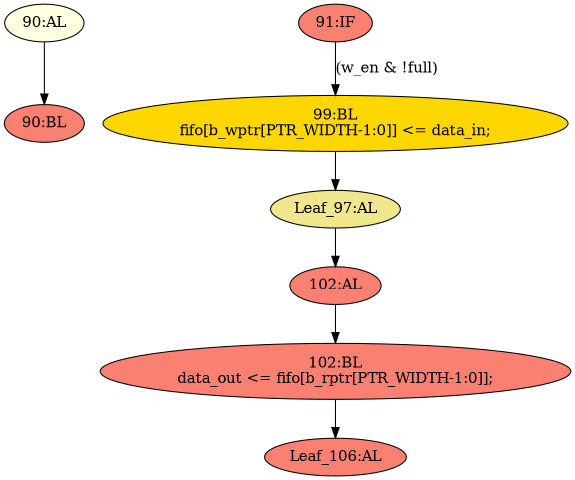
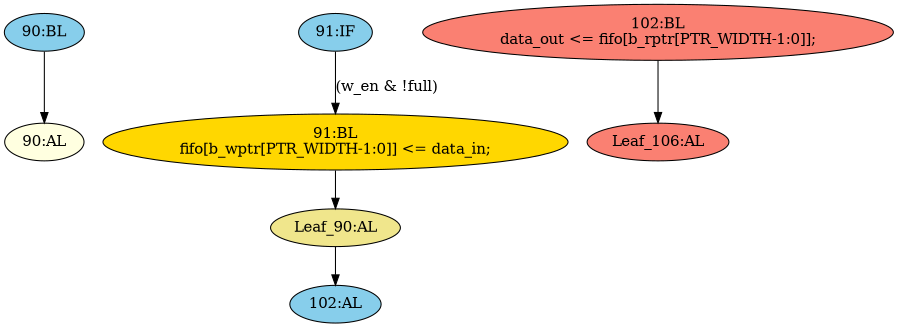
node "91:IF": fillcolor salmon -> skyblue
edge "90:AL" -> "90:BL": reversed
node "90:BL": fillcolor salmon -> skyblue
node "99:BL fifo[b_wptr[PTR_WIDTH-1:0]] <= data_in;": label "99:BL fifo[b_wptr[PTR_WIDTH-1:0]] <= data_in;" -> "91:BL fifo[b_wptr[PTR_WIDTH-1:0]] <= data_in;"
node "Leaf_97:AL": label "Leaf_97:AL" -> "Leaf_90:AL"
node "102:AL": fillcolor salmon -> skyblue
edge "102:AL" -> "102:BL data_out <= fifo[b_rptr[PTR_WIDTH-1:0]];": removed
